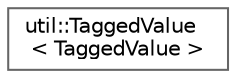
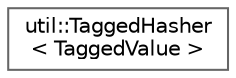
node "util::TaggedValue < TaggedValue >": label "util::TaggedValue < TaggedValue >" -> "util::TaggedHasher < TaggedValue >"
